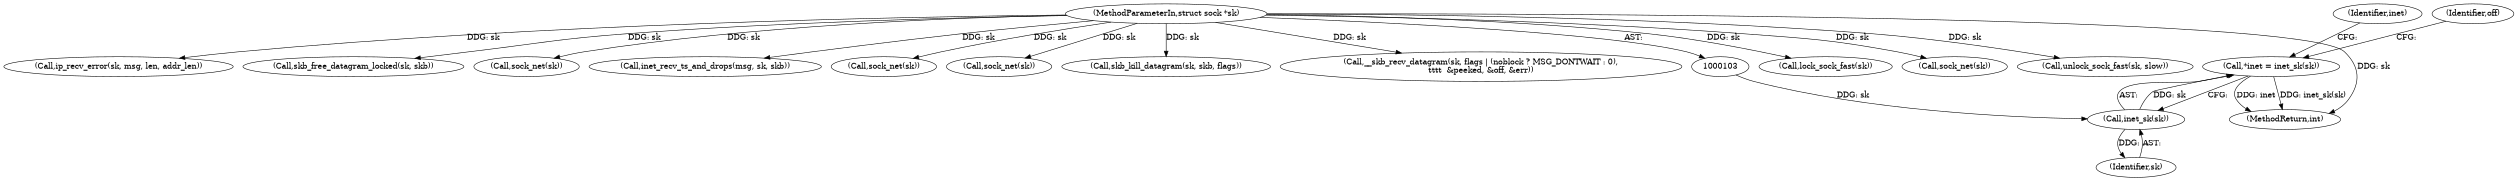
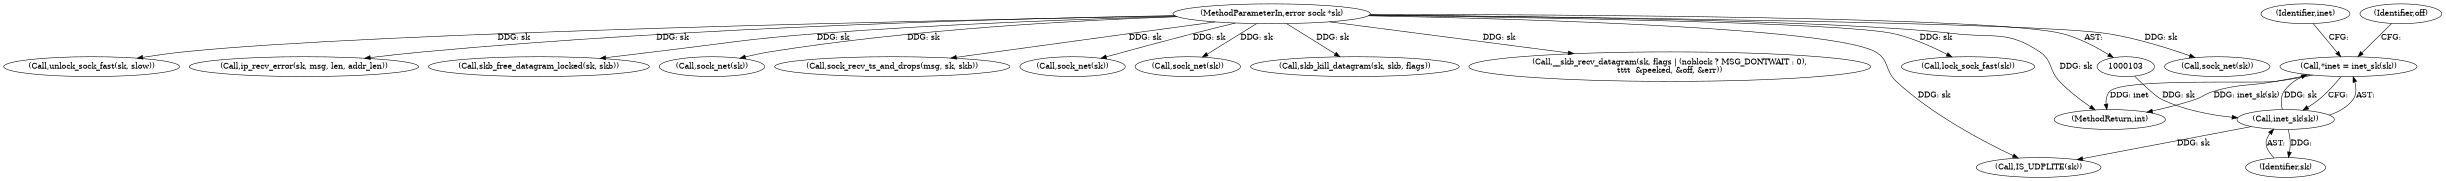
node "(MethodParameterIn,struct sock *sk)": label "(MethodParameterIn,struct sock *sk)" -> "(MethodParameterIn,error sock *sk)"
node "(Call,inet_recv_ts_and_drops(msg, sk, skb))": label "(Call,inet_recv_ts_and_drops(msg, sk, skb))" -> "(Call,sock_recv_ts_and_drops(msg, sk, skb))"
node "(Call,IS_UDPLITE(sk))": added
